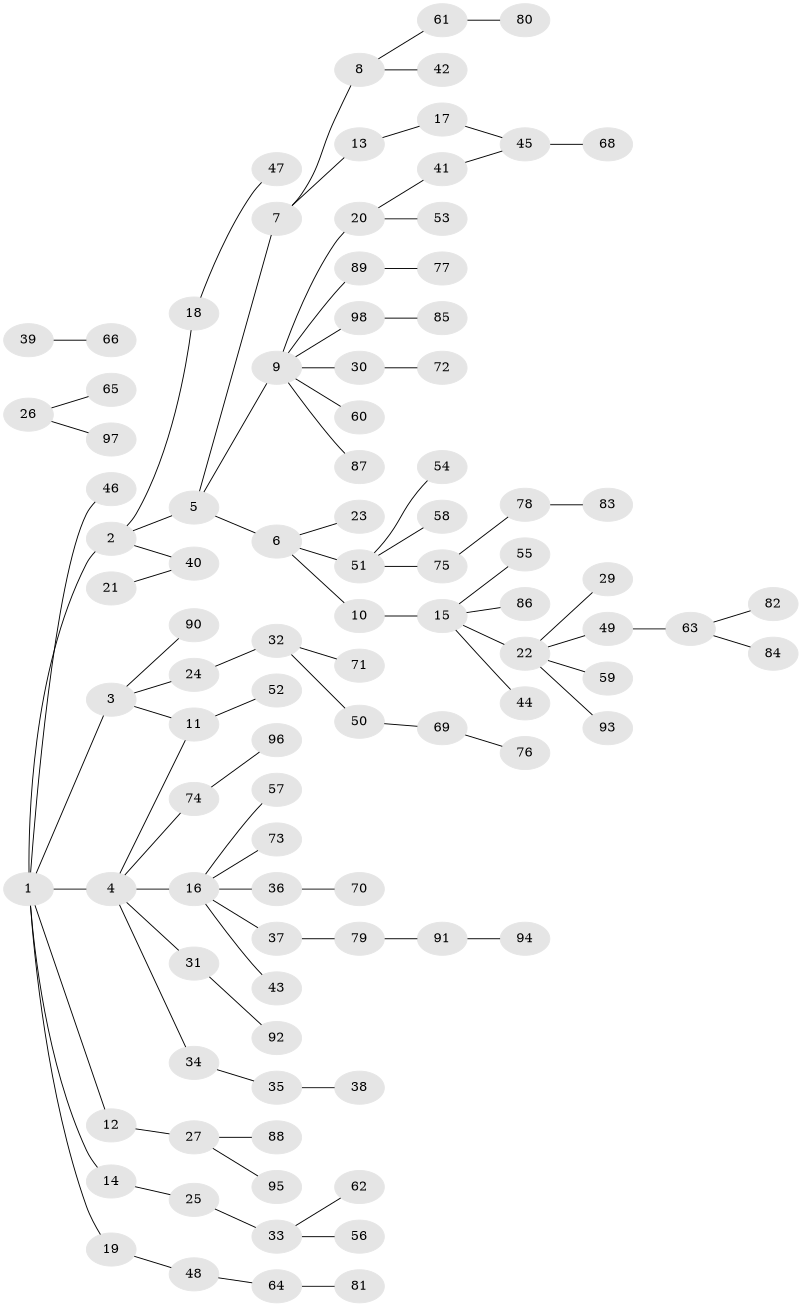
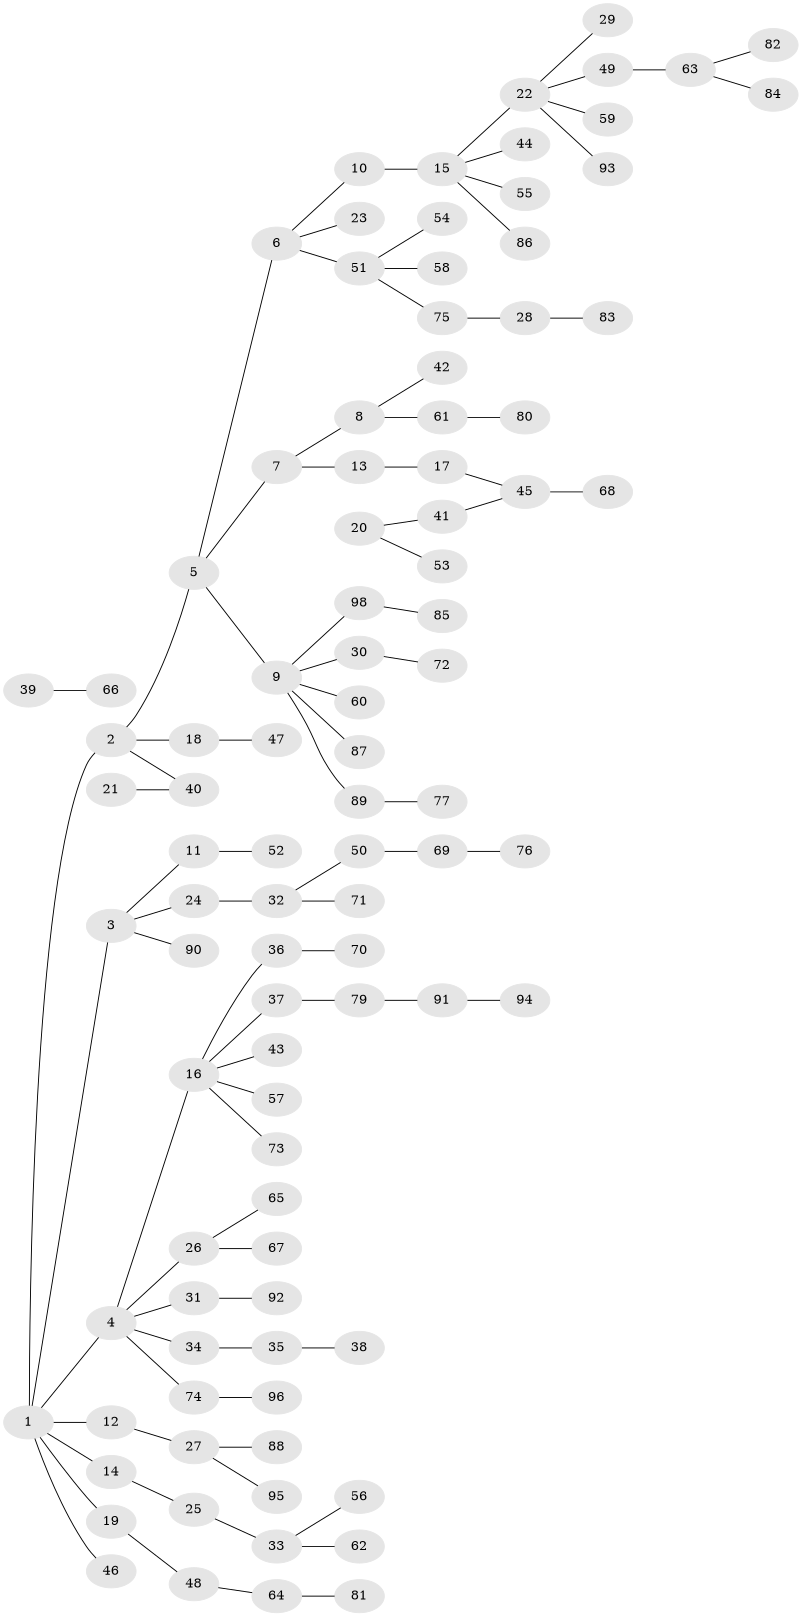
edge "20" -- "9": removed
node "97": label "97" -> "67"
node "78": label "78" -> "28"
edge "11" -- "4": now "26" -- "4"
